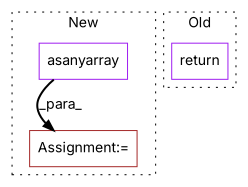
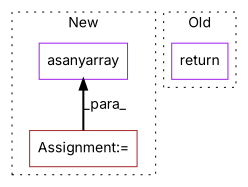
edge "asanyarray" -> "Assignment:=": reversed
